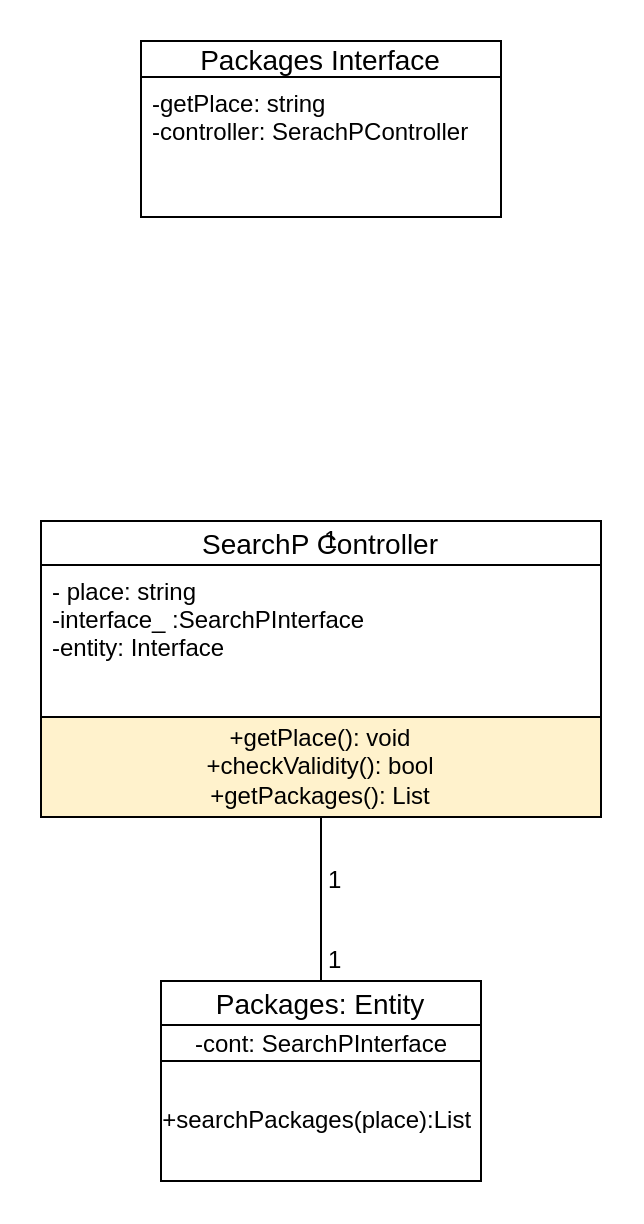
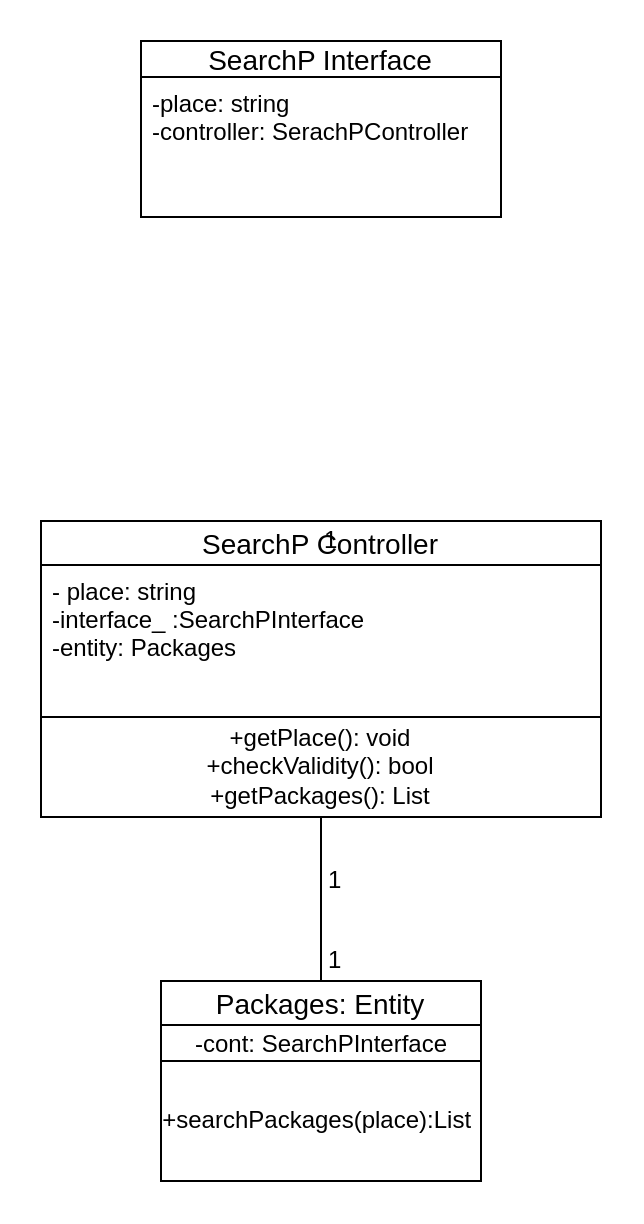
node "Packages Interface": label "Packages Interface" -> "SearchP Interface"
node "-getPlace: string -controller: SerachPController": label "-getPlace: string -controller: SerachPController" -> "-place: string -controller: SerachPController"
node "- place: string -interface_ :SearchPInterface -entity: Interface": label "- place: string -interface_ :SearchPInterface -entity: Interface" -> "- place: string -interface_ :SearchPInterface -entity: Packages"
node "+getPlace(): void +checkValidity(): bool +getPackages(): List": fillcolor #fff2cc -> #ffffff
